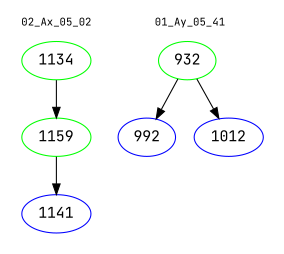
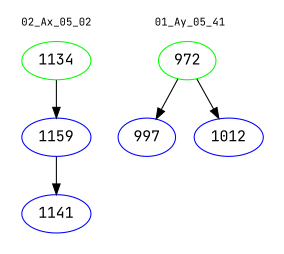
node "932": label "932" -> "972"
node "1159": color green -> blue
node "992": label "992" -> "997"
